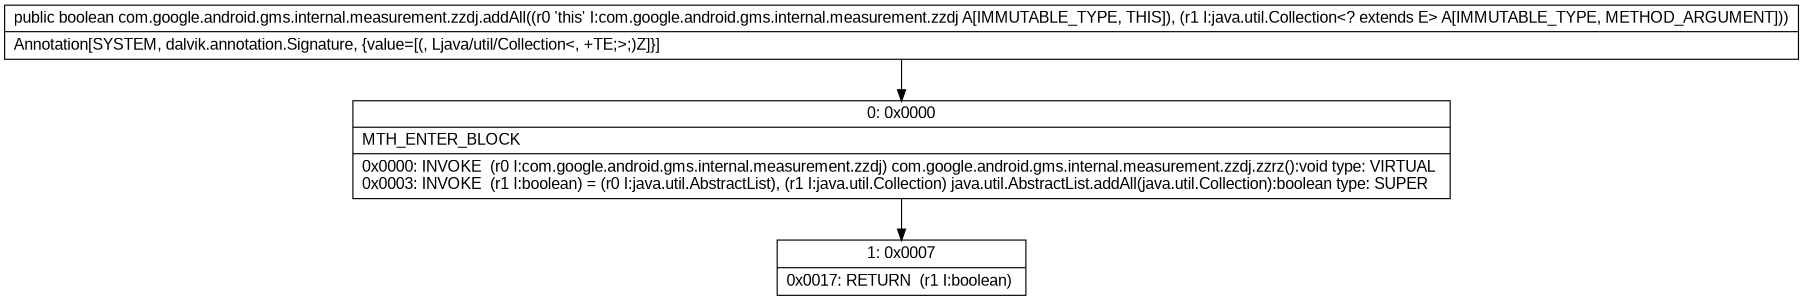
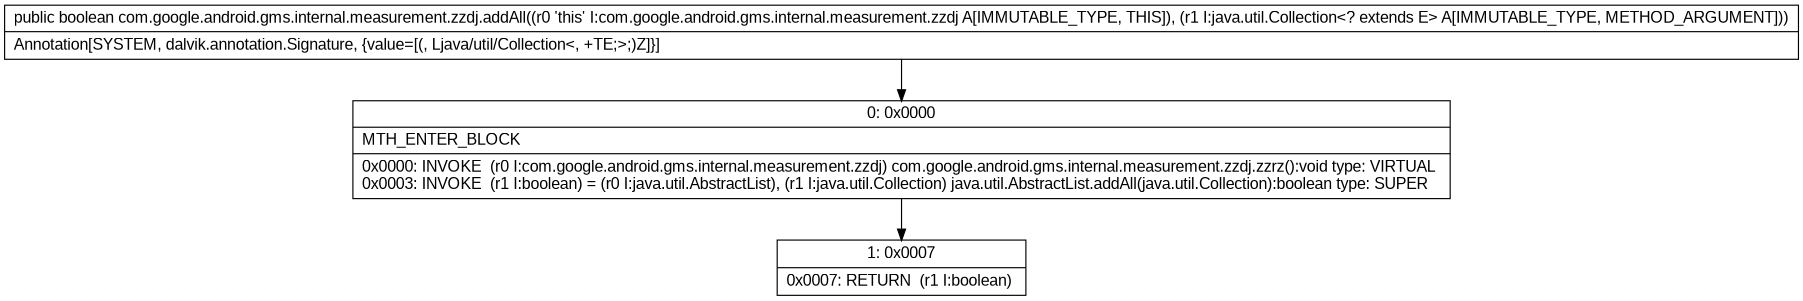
node "1: 0x0007": text "0x0017: RETURN  (r1 I:boolean)" -> "0x0007: RETURN  (r1 I:boolean)"
